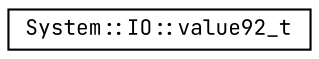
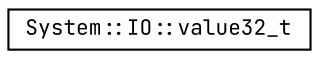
node "System::IO::value92_t": label "System::IO::value92_t" -> "System::IO::value32_t"
